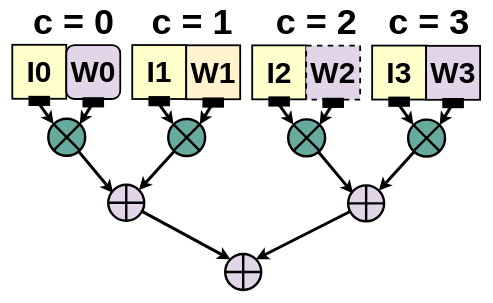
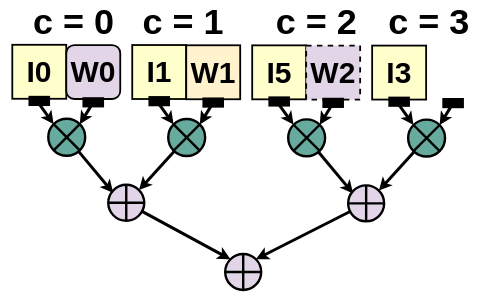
node "c = 1": moved (192, 22) -> (183, 22)
node "I2": label "I2" -> "I5"
node "W3": removed
